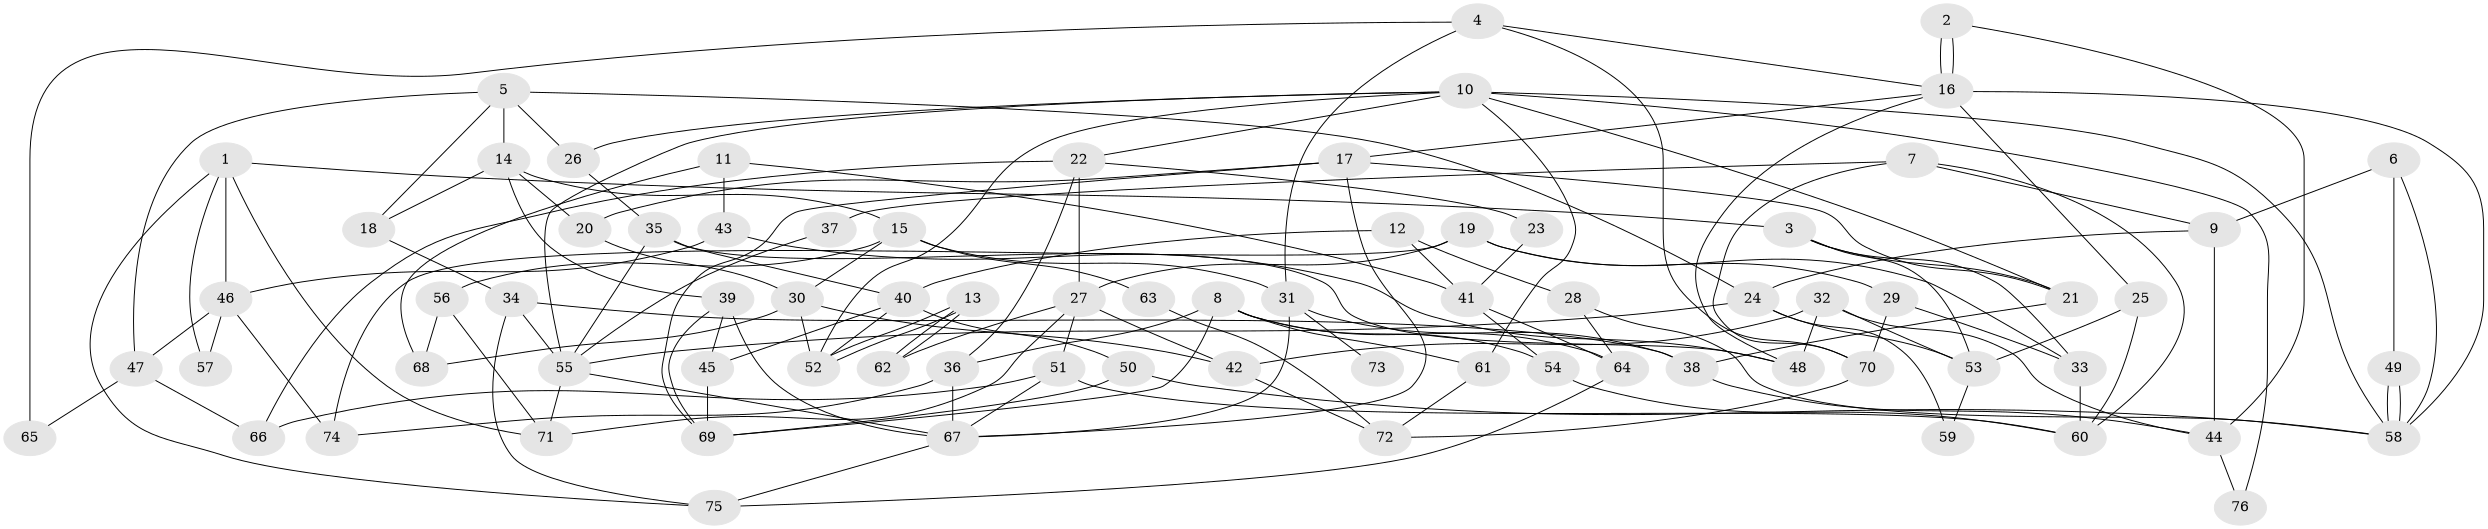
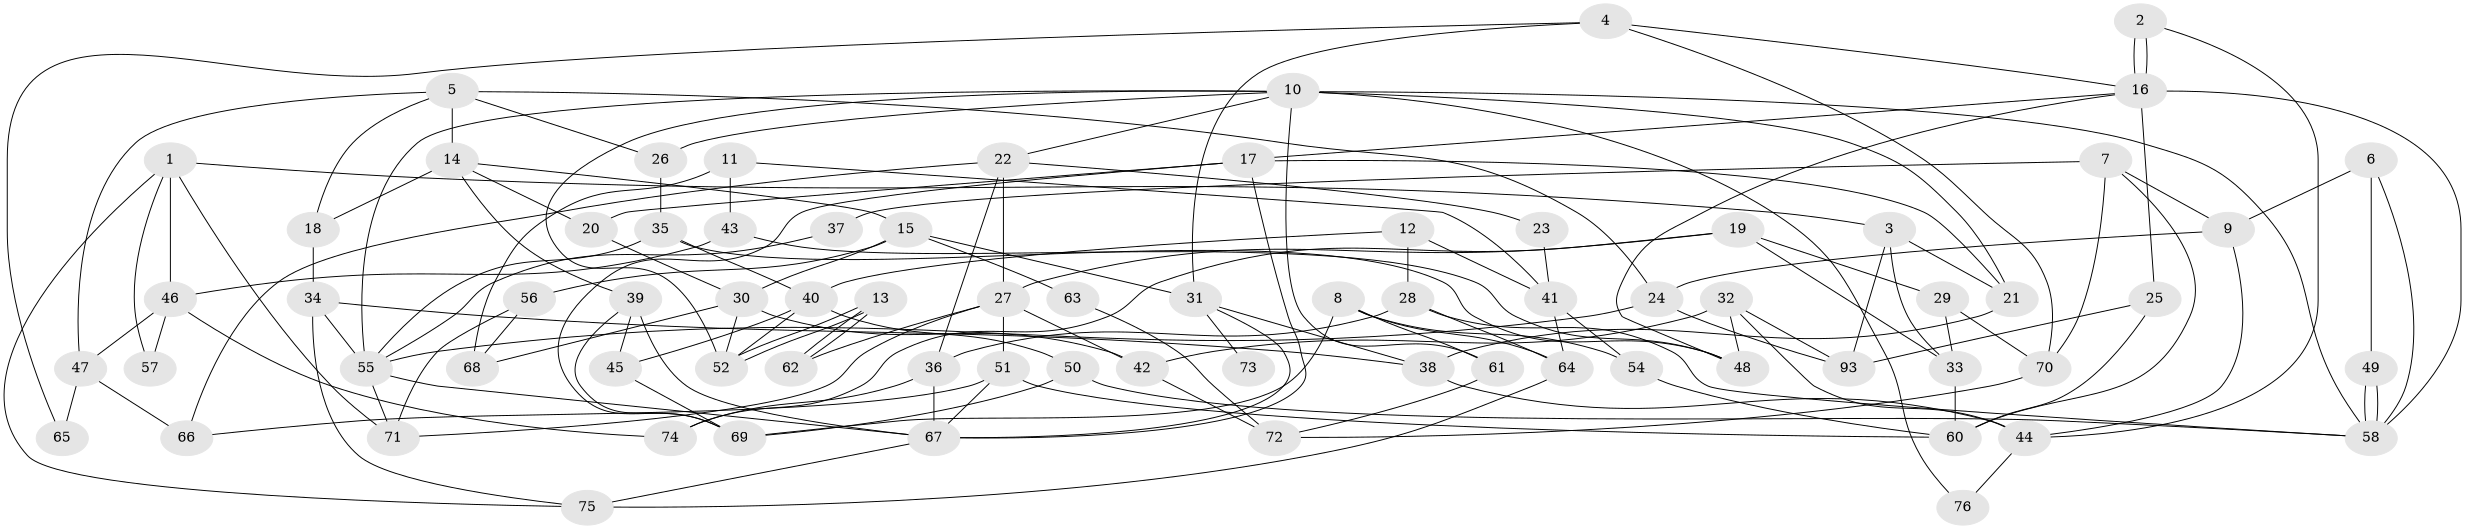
edge "8" -- "36": now "28" -- "36"
node "53": label "53" -> "93"
node "59": removed
